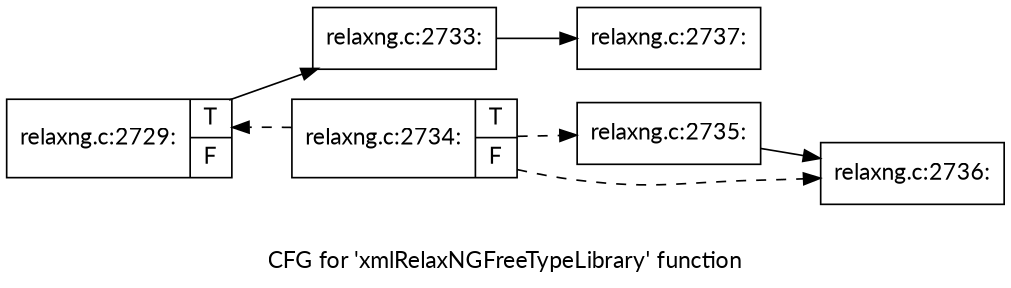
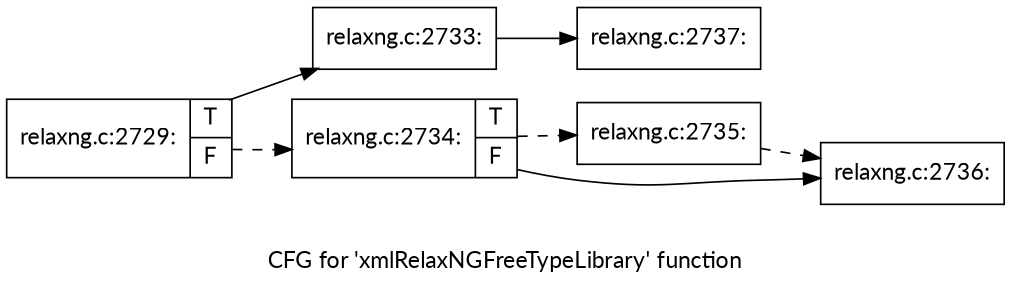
edge "relaxng.c:2734:" -> "relaxng.c:2729:": reversed
edge "relaxng.c:2735:" -> "relaxng.c:2736:": style solid -> dashed
edge "relaxng.c:2734:" -> "relaxng.c:2736:": style dashed -> solid
